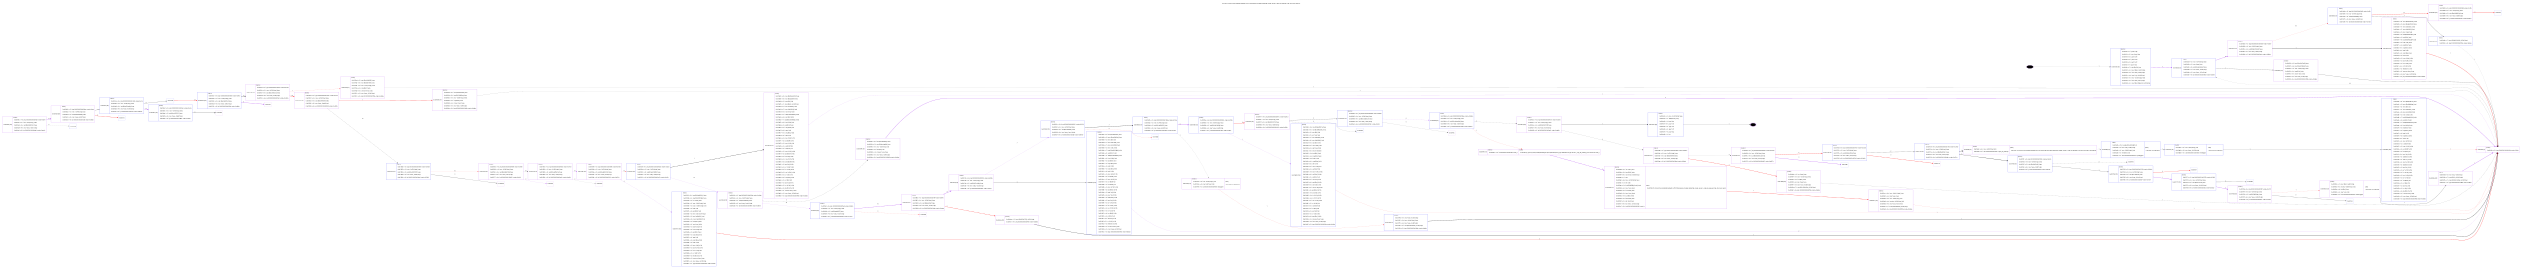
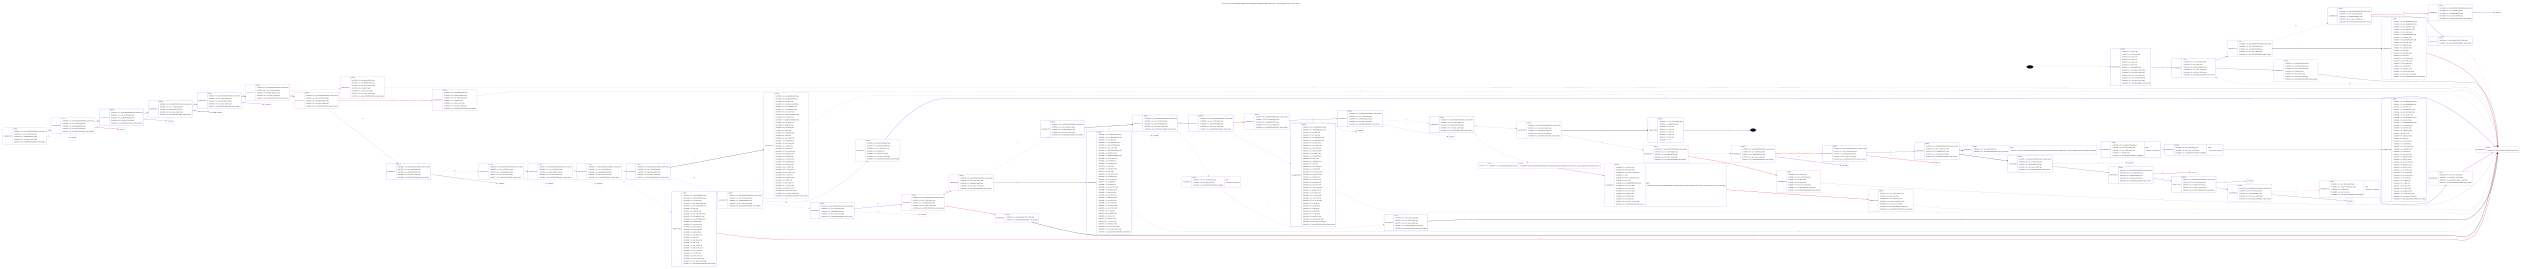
edge "0x401483 [25]" -> "0x401d73": color red -> purple
edge "0x401ca2" -> "0x401500 [25]": now "0x4014e7 [25]" -> "0x401500 [25]"
